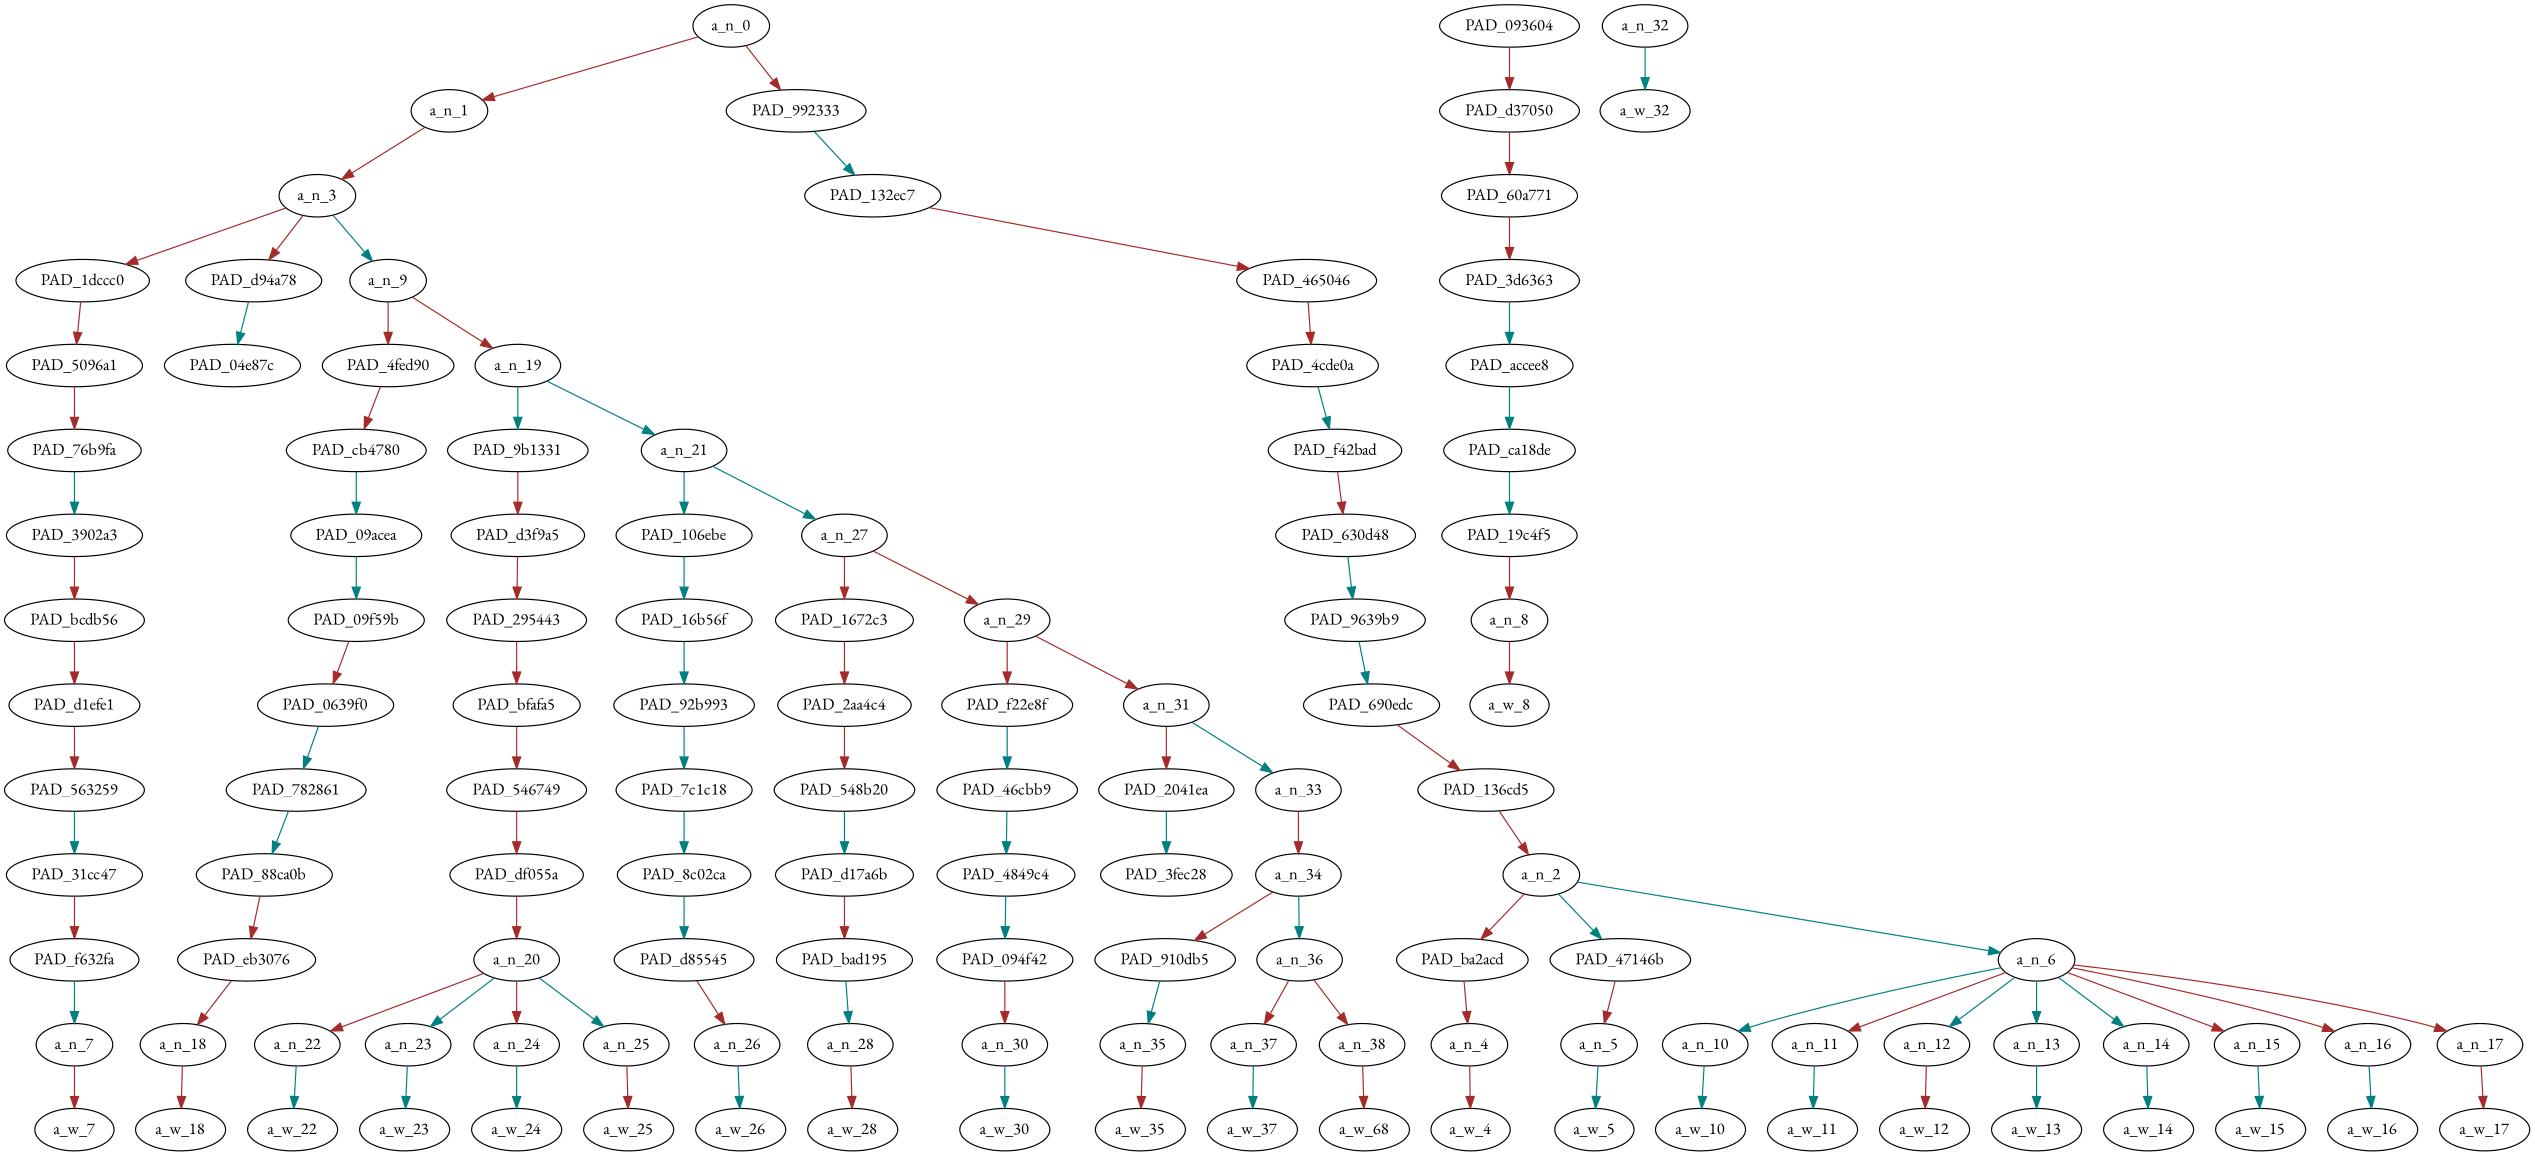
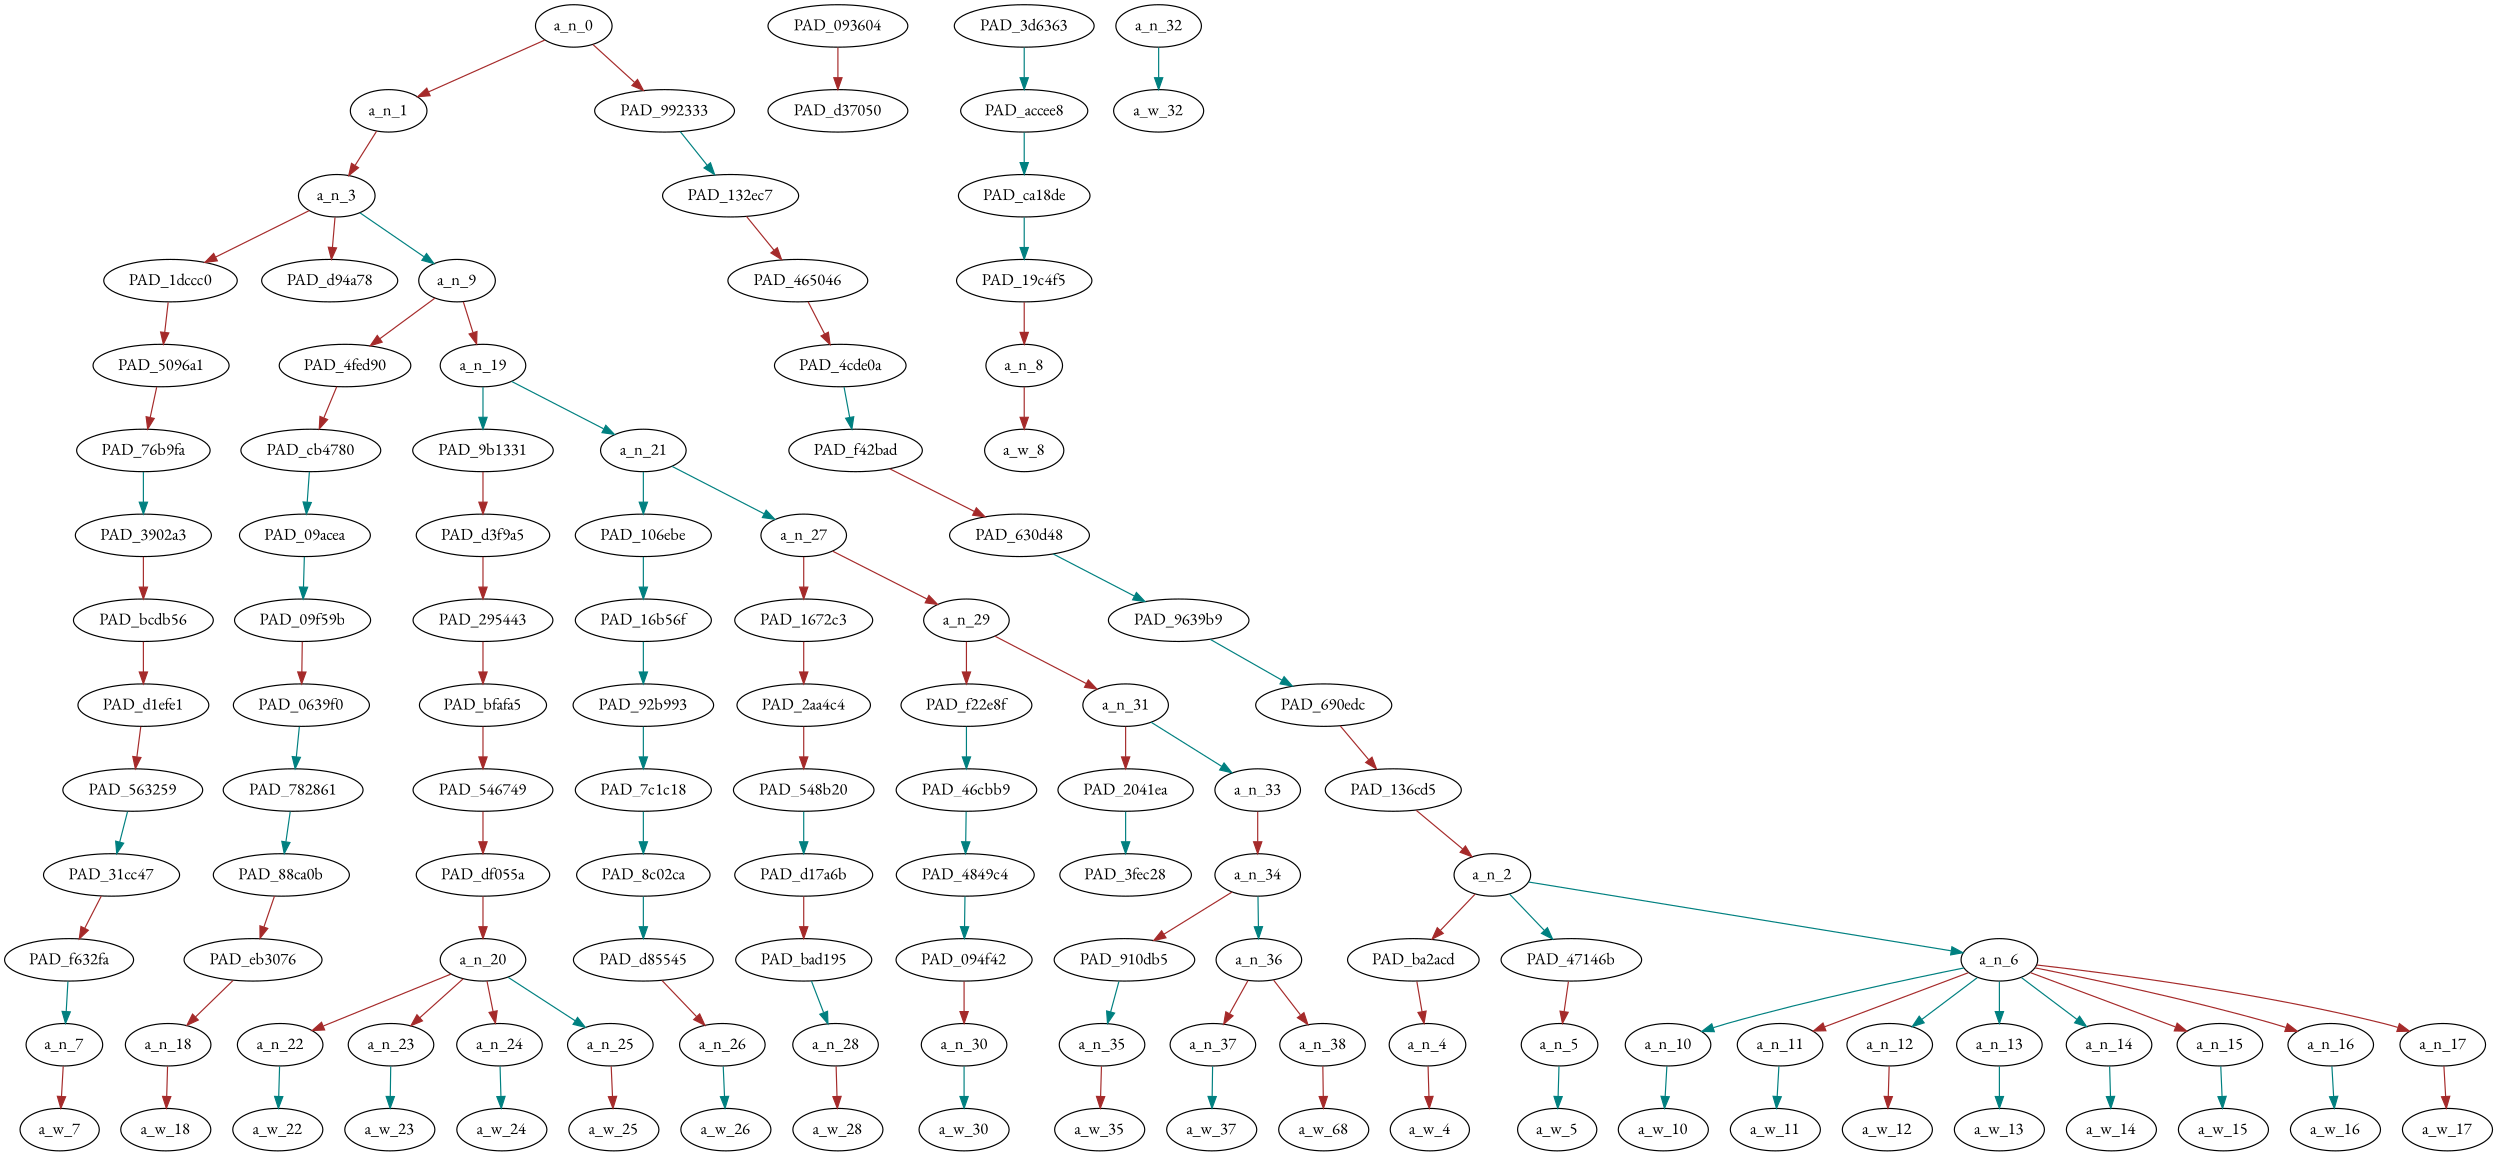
node "PAD_60a771": removed
node "PAD_04e87c": removed
edge "a_n_20" -> "a_n_23": color teal -> brown
